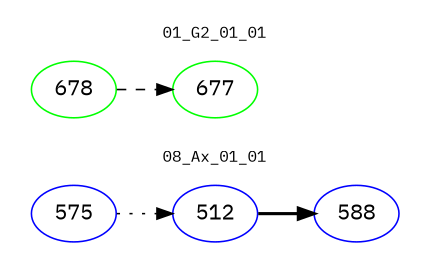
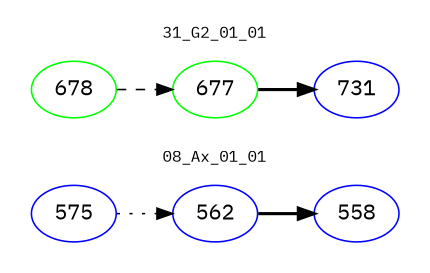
cluster "01_G2_01_01": label "01_G2_01_01" -> "31_G2_01_01"
node "731": added
node "512": label "512" -> "562"
node "588": label "588" -> "558"
